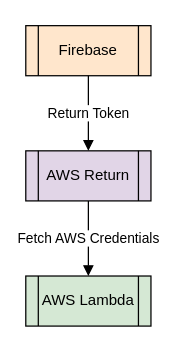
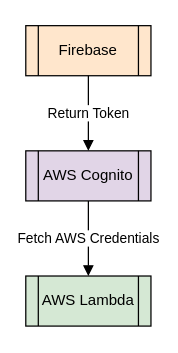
node "AWS Return": label "AWS Return" -> "AWS Cognito"
